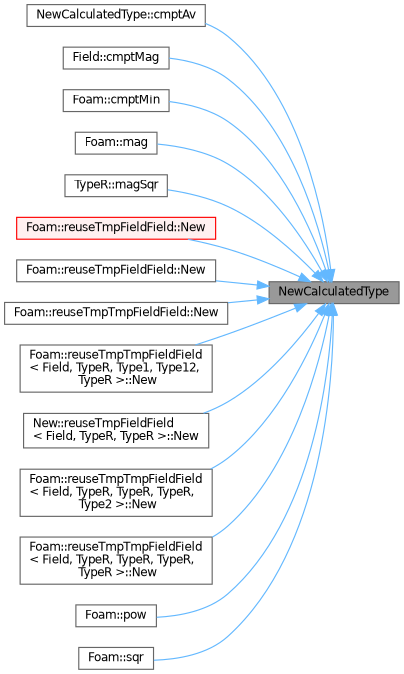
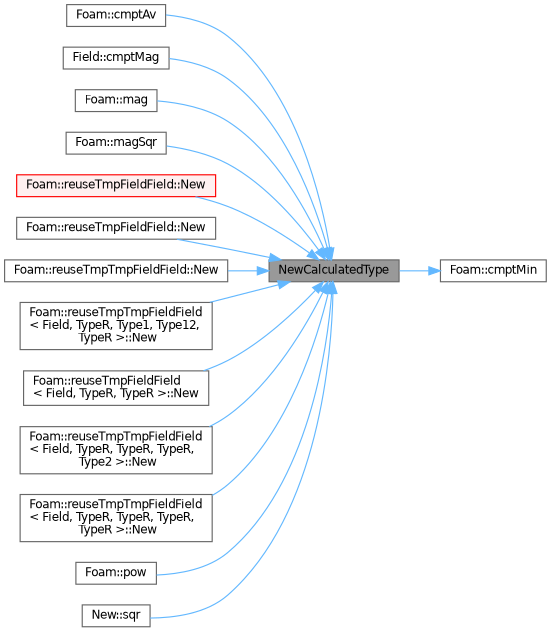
node "NewCalculatedType::cmptAv": label "NewCalculatedType::cmptAv" -> "Foam::cmptAv"
edge "Foam::cmptMin" -> "NewCalculatedType": reversed
node "TypeR::magSqr": label "TypeR::magSqr" -> "Foam::magSqr"
node "New::reuseTmpFieldField < Field, TypeR, TypeR >::New": label "New::reuseTmpFieldField < Field, TypeR, TypeR >::New" -> "Foam::reuseTmpFieldField < Field, TypeR, TypeR >::New"
node "Foam::sqr": label "Foam::sqr" -> "New::sqr"
